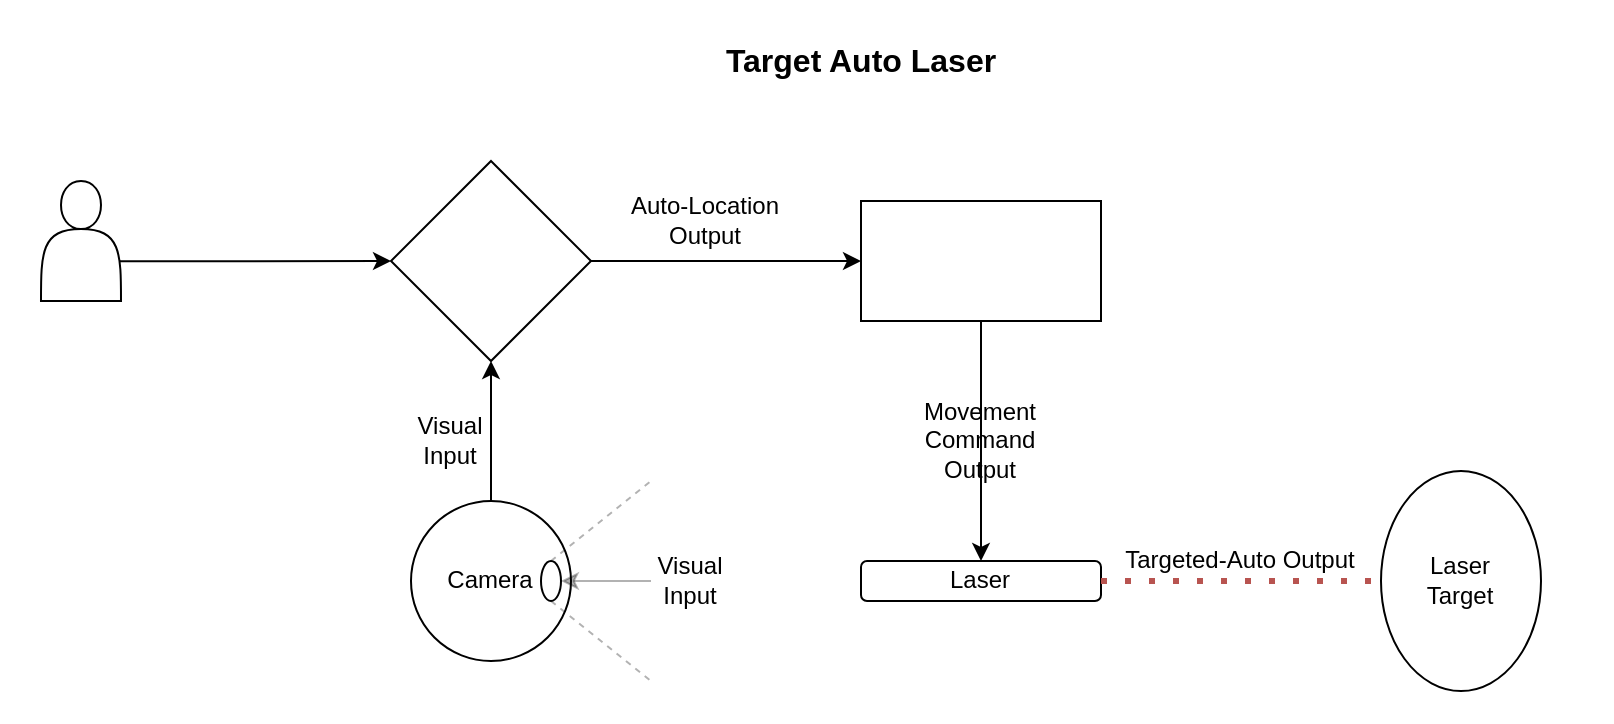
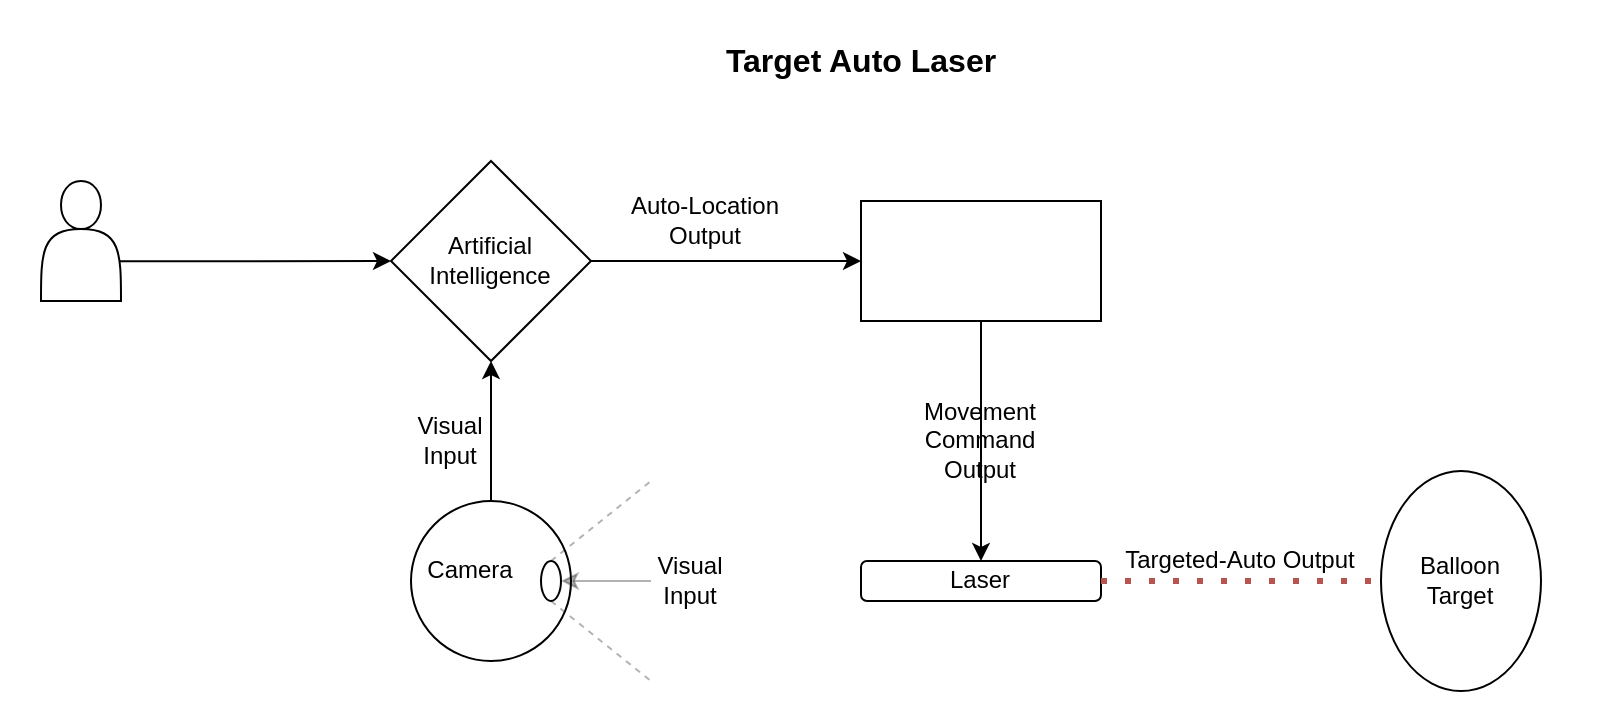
node "Artificial Intelligence": added
node "Camera": moved (491, 581) -> (471, 571)
node "Laser Target": label "Laser Target" -> "Balloon Target"
